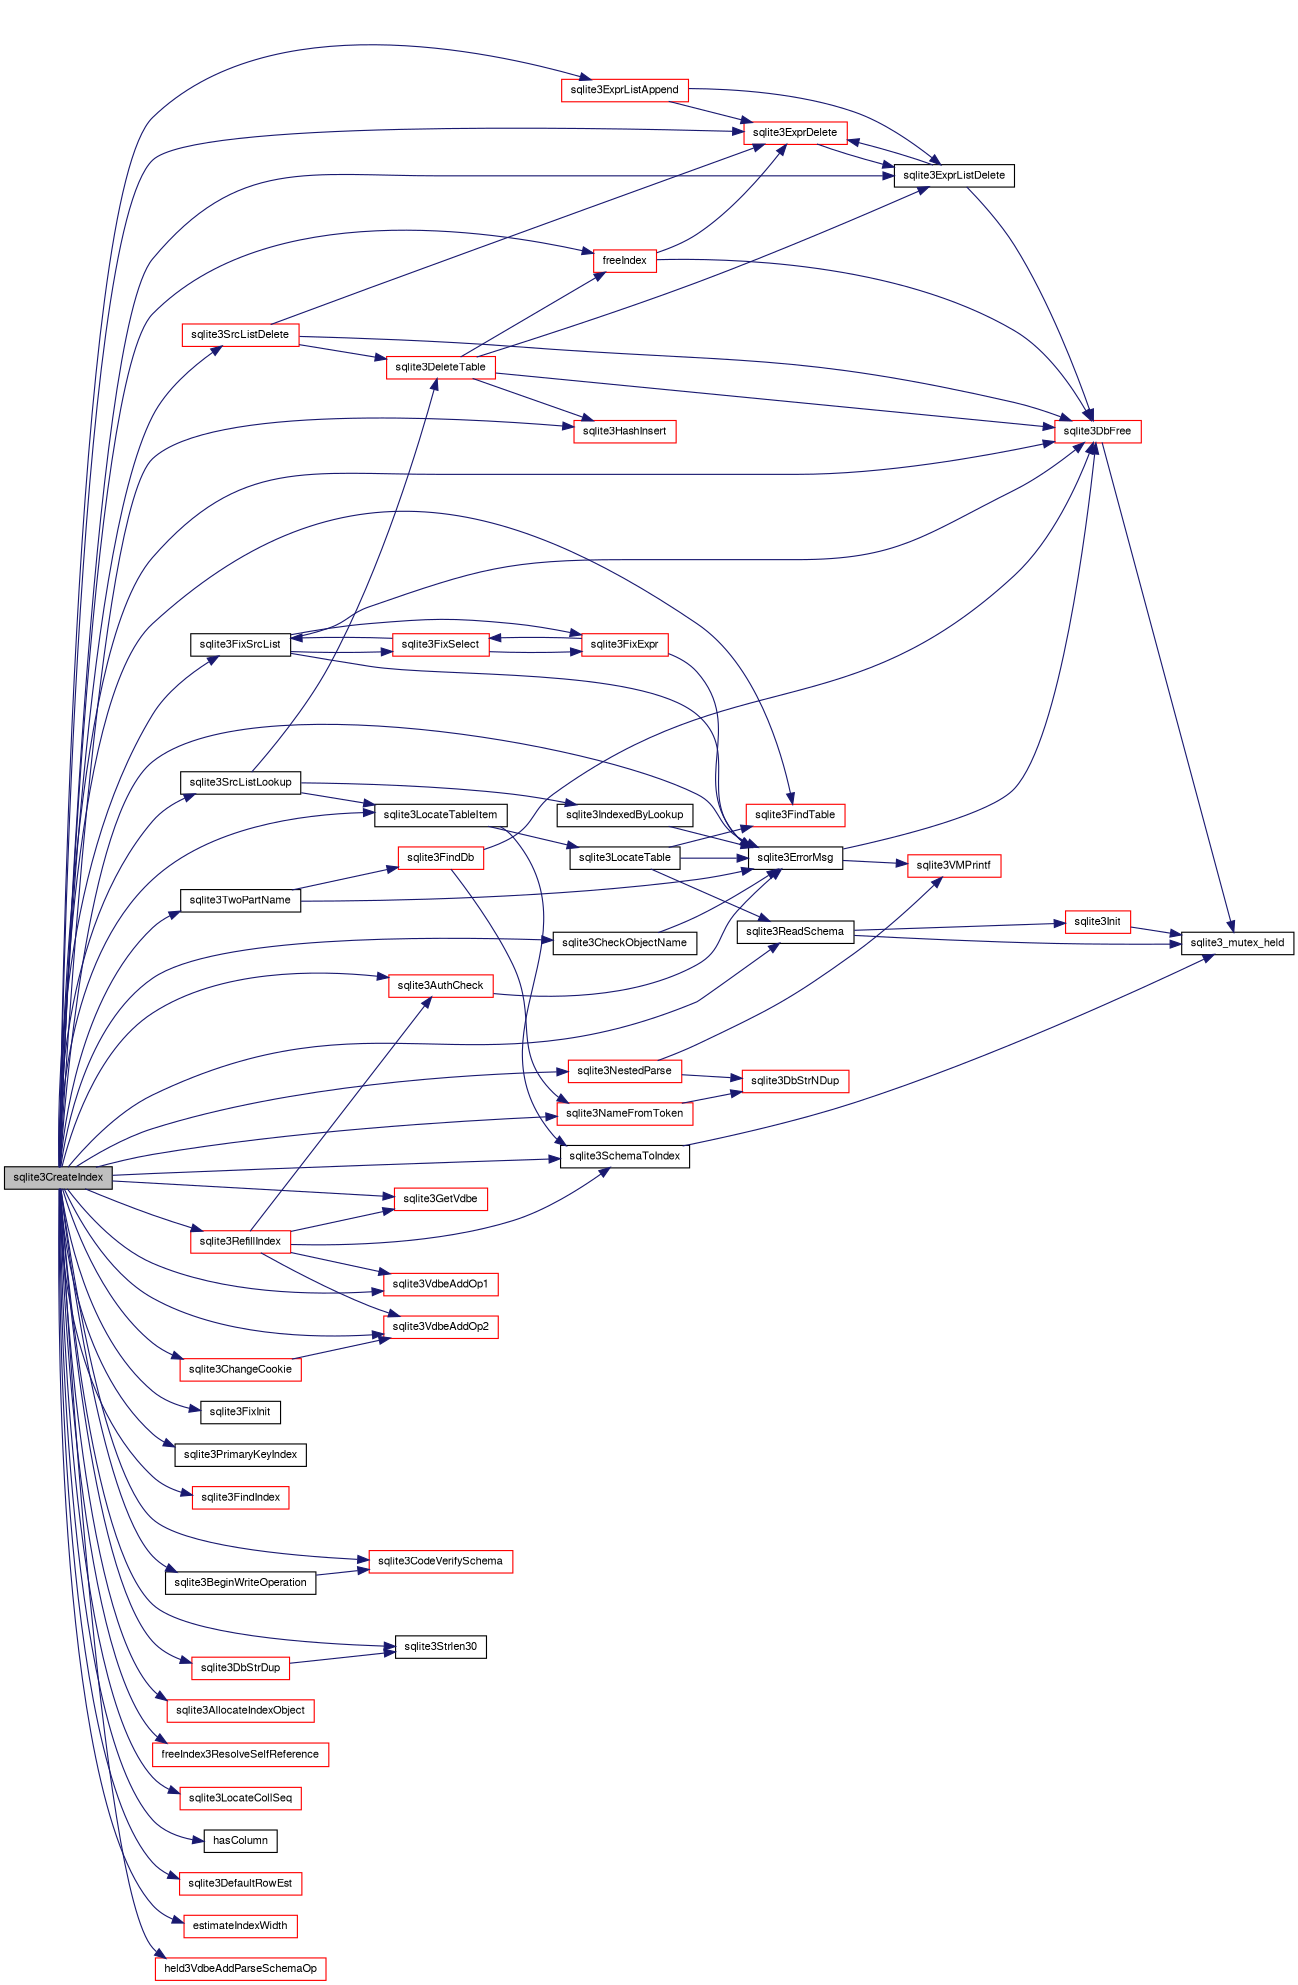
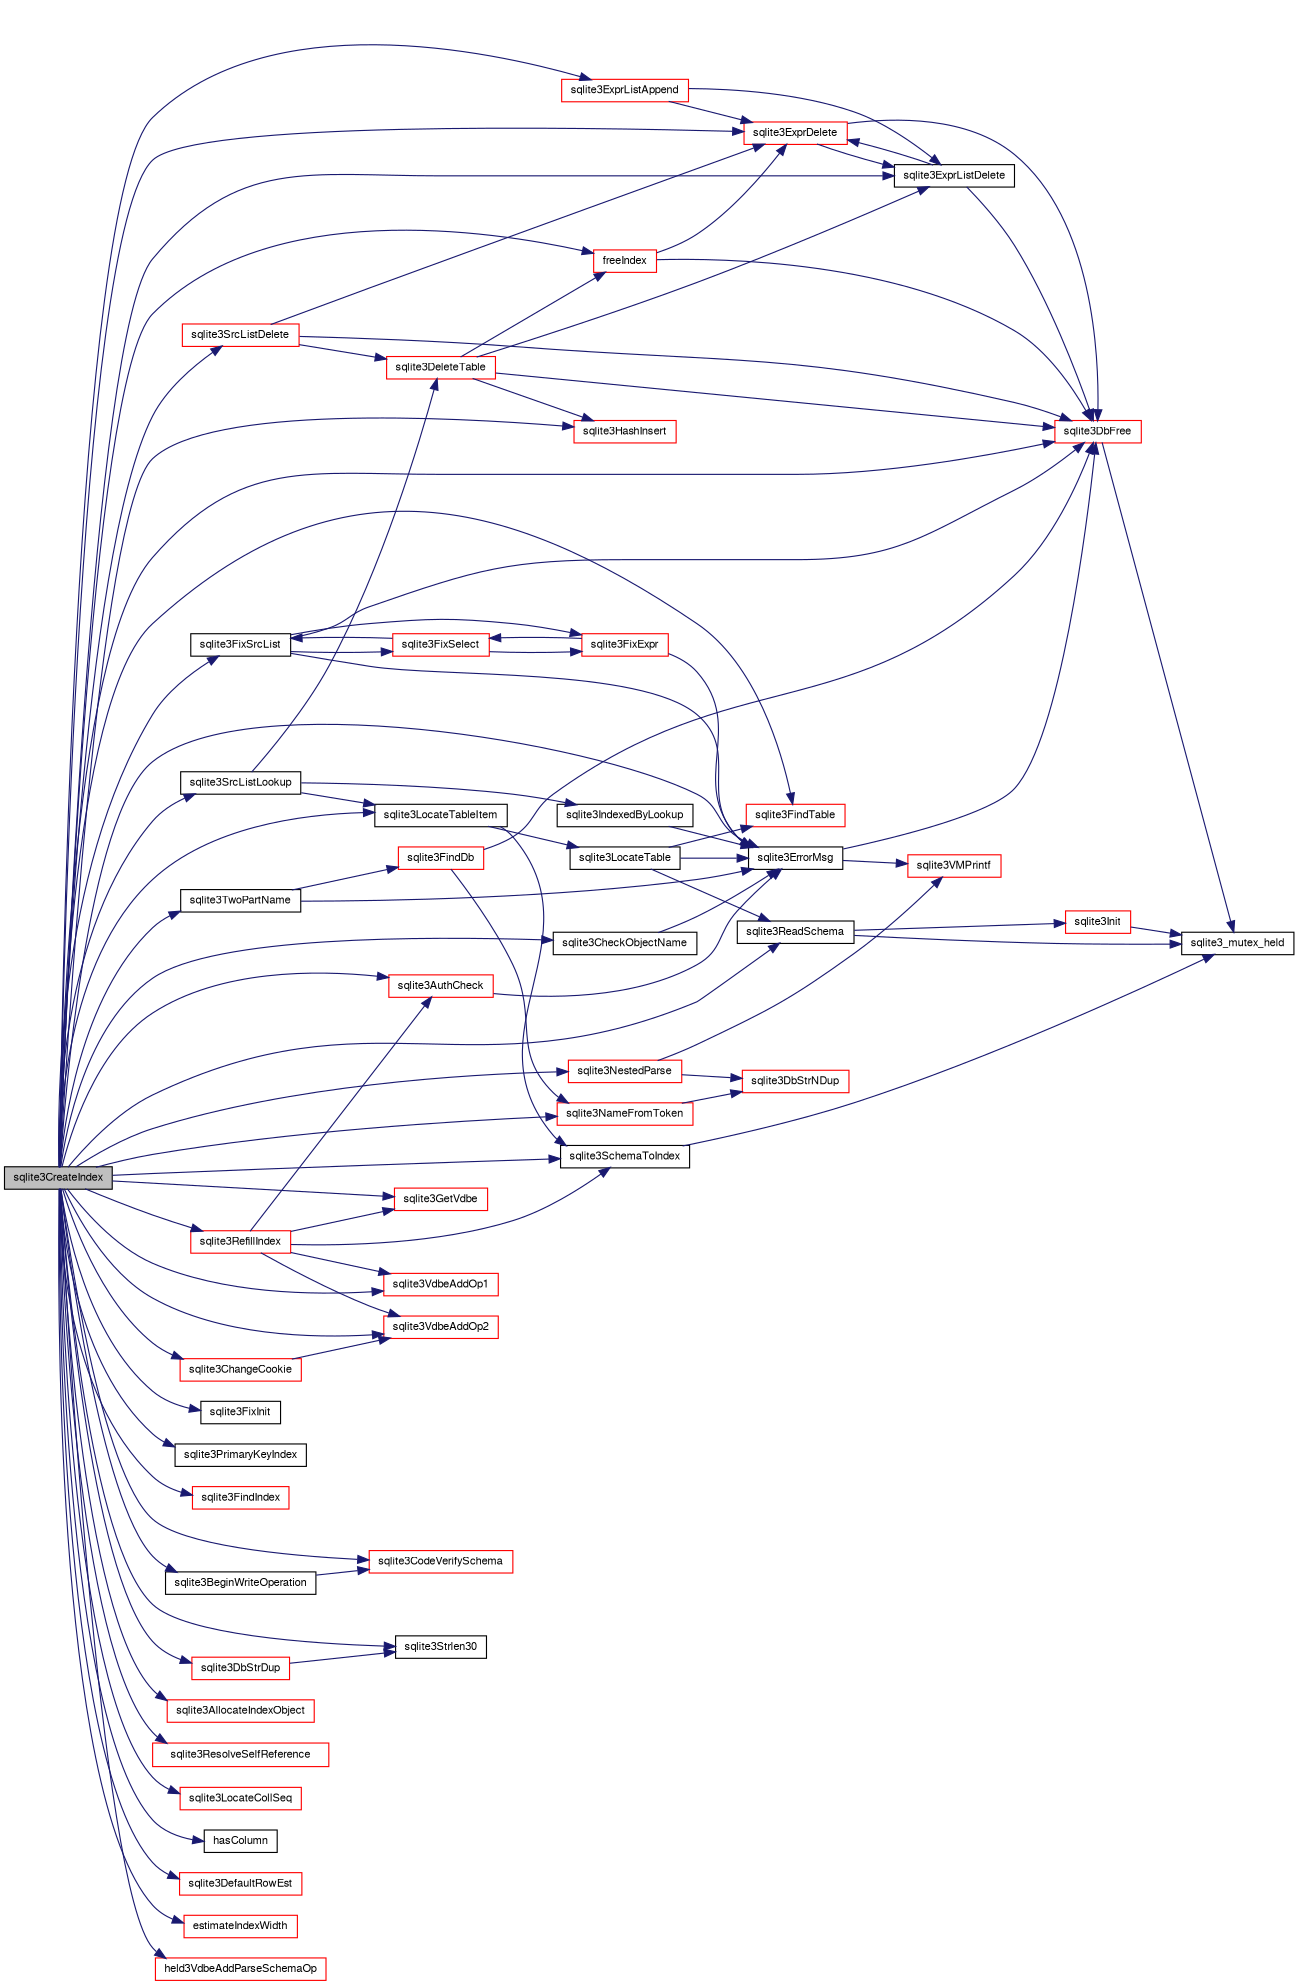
edge "sqlite3ExprDelete" -> "sqlite3DbFree": added
node "freeIndex3ResolveSelfReference": label "freeIndex3ResolveSelfReference" -> "sqlite3ResolveSelfReference"
